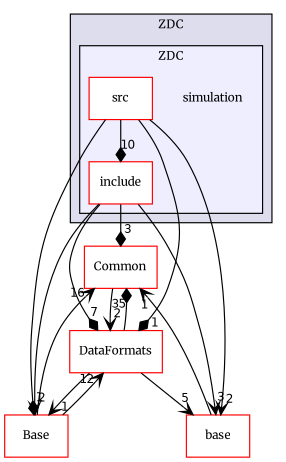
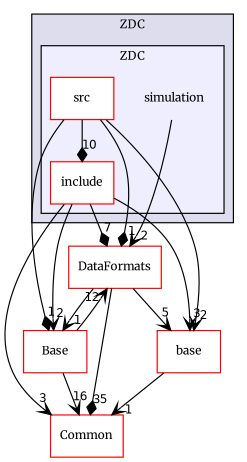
edge "include" -> "Common": arrowhead diamond -> vee
edge "Common" -> "DataFormats": now "simulation" -> "DataFormats"
